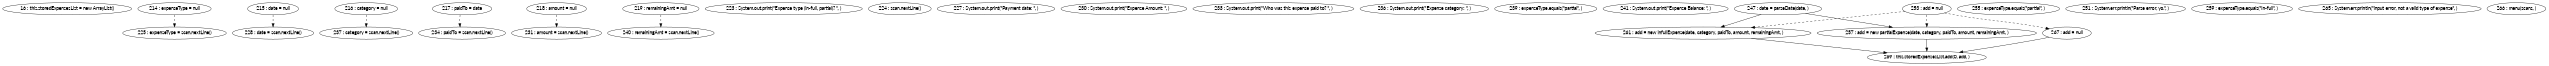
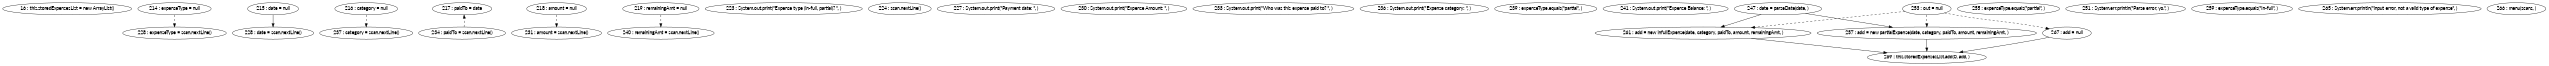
node "253 : add = null": label "253 : add = null" -> "253 : out = null"
edge "215 : date = null" -> "228 : date = scan.nextLine()": style dashed -> solid
edge "217 : paidTo = date" -> "234 : paidTo = scan.nextLine()": reversed
node "225 : expenseType = scan.nextLine()": label "225 : expenseType = scan.nextLine()" -> "228 : expenseType = scan.nextLine()"
